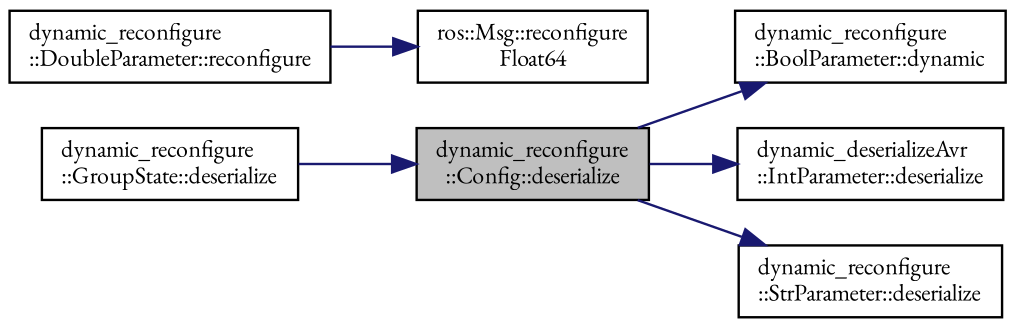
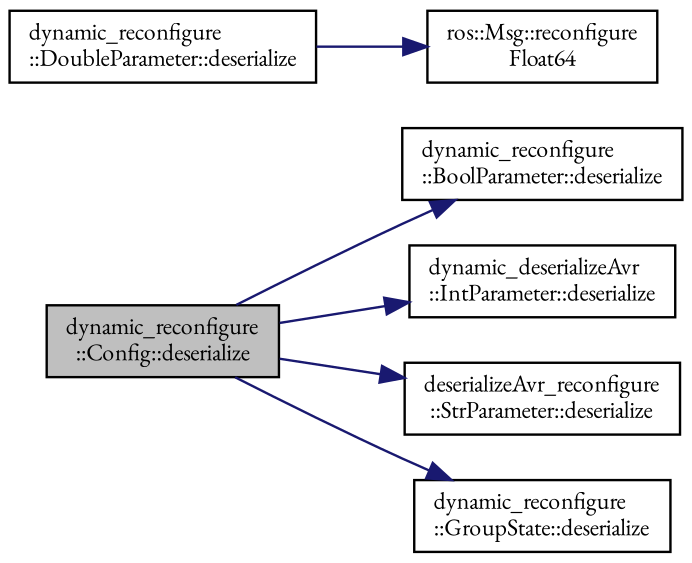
node "dynamic_reconfigure ::DoubleParameter::reconfigure": label "dynamic_reconfigure ::DoubleParameter::reconfigure" -> "dynamic_reconfigure ::DoubleParameter::deserialize"
node "dynamic_reconfigure ::BoolParameter::dynamic": label "dynamic_reconfigure ::BoolParameter::dynamic" -> "dynamic_reconfigure ::BoolParameter::deserialize"
edge "dynamic_reconfigure ::GroupState::deserialize" -> "dynamic_reconfigure ::Config::deserialize": reversed
node "dynamic_reconfigure ::StrParameter::deserialize": label "dynamic_reconfigure ::StrParameter::deserialize" -> "deserializeAvr_reconfigure ::StrParameter::deserialize"
